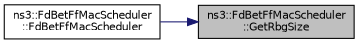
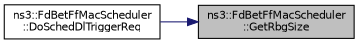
node "ns3::FdBetFfMacScheduler ::FdBetFfMacScheduler": label "ns3::FdBetFfMacScheduler ::FdBetFfMacScheduler" -> "ns3::FdBetFfMacScheduler ::DoSchedDlTriggerReq"
